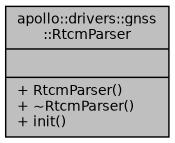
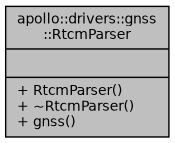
node "apollo::drivers::gnss": text "+ init()" -> "+ gnss()"
